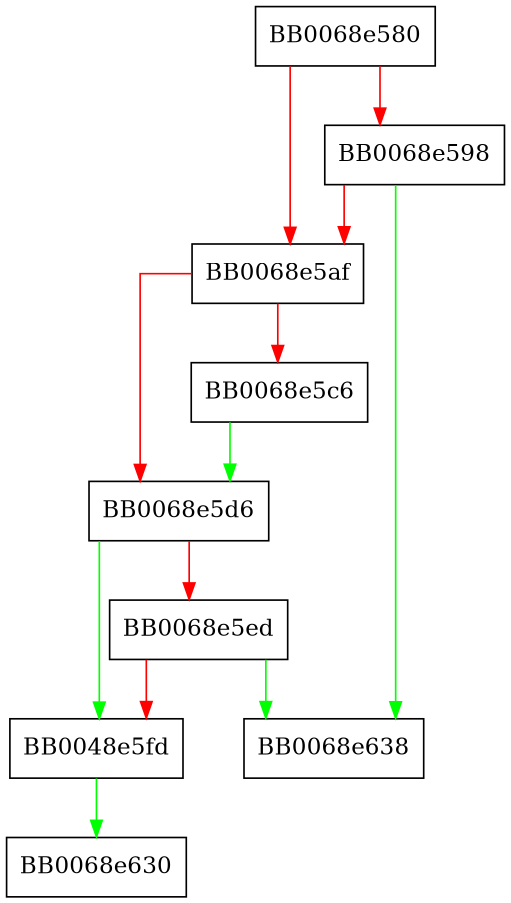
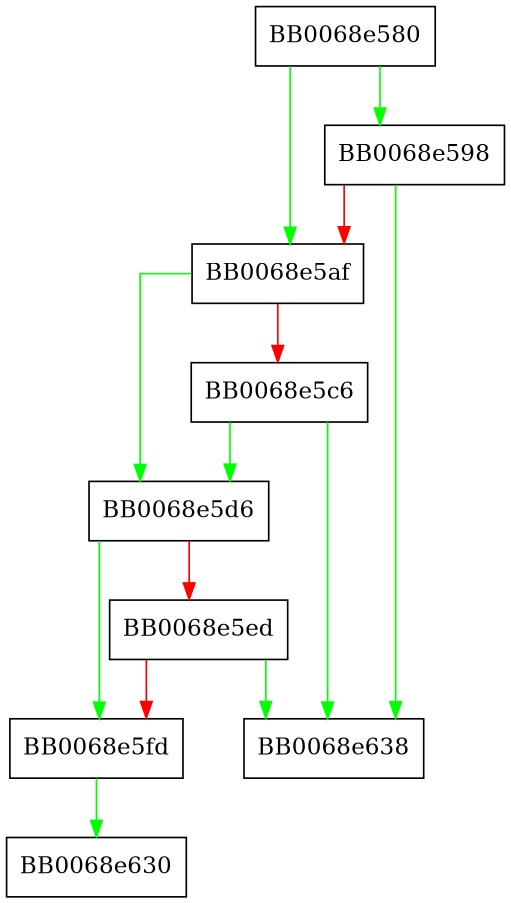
edge "BB0068e580" -> "BB0068e598": color red -> green
edge "BB0068e580" -> "BB0068e5af": color red -> green
edge "BB0068e5af" -> "BB0068e5d6": color red -> green
edge "BB0068e5c6" -> "BB0068e638": added
node "BB0048e5fd": label "BB0048e5fd" -> "BB0068e5fd"
